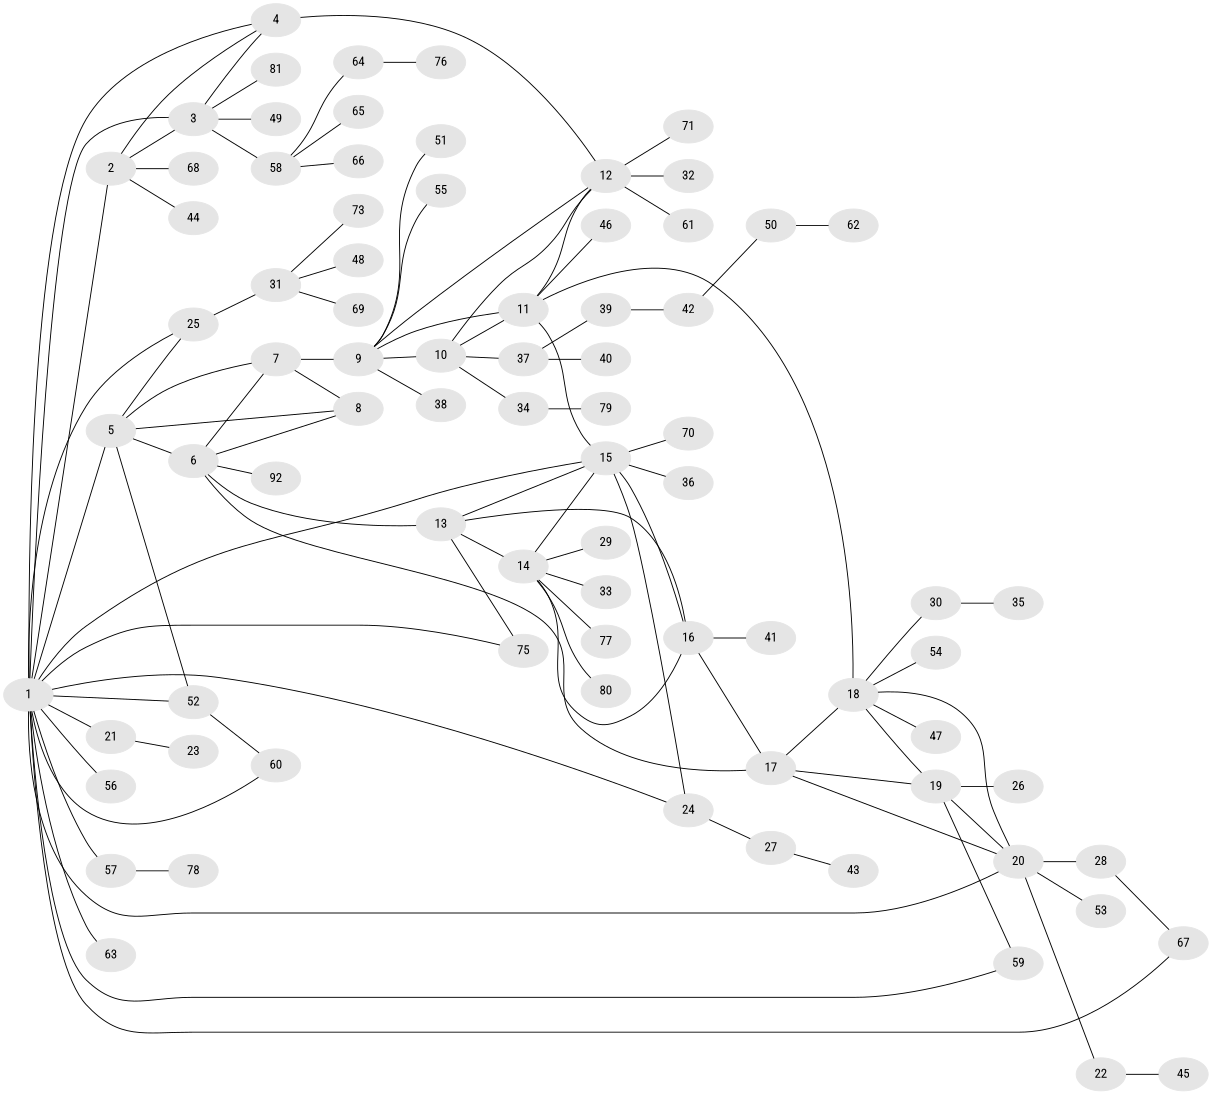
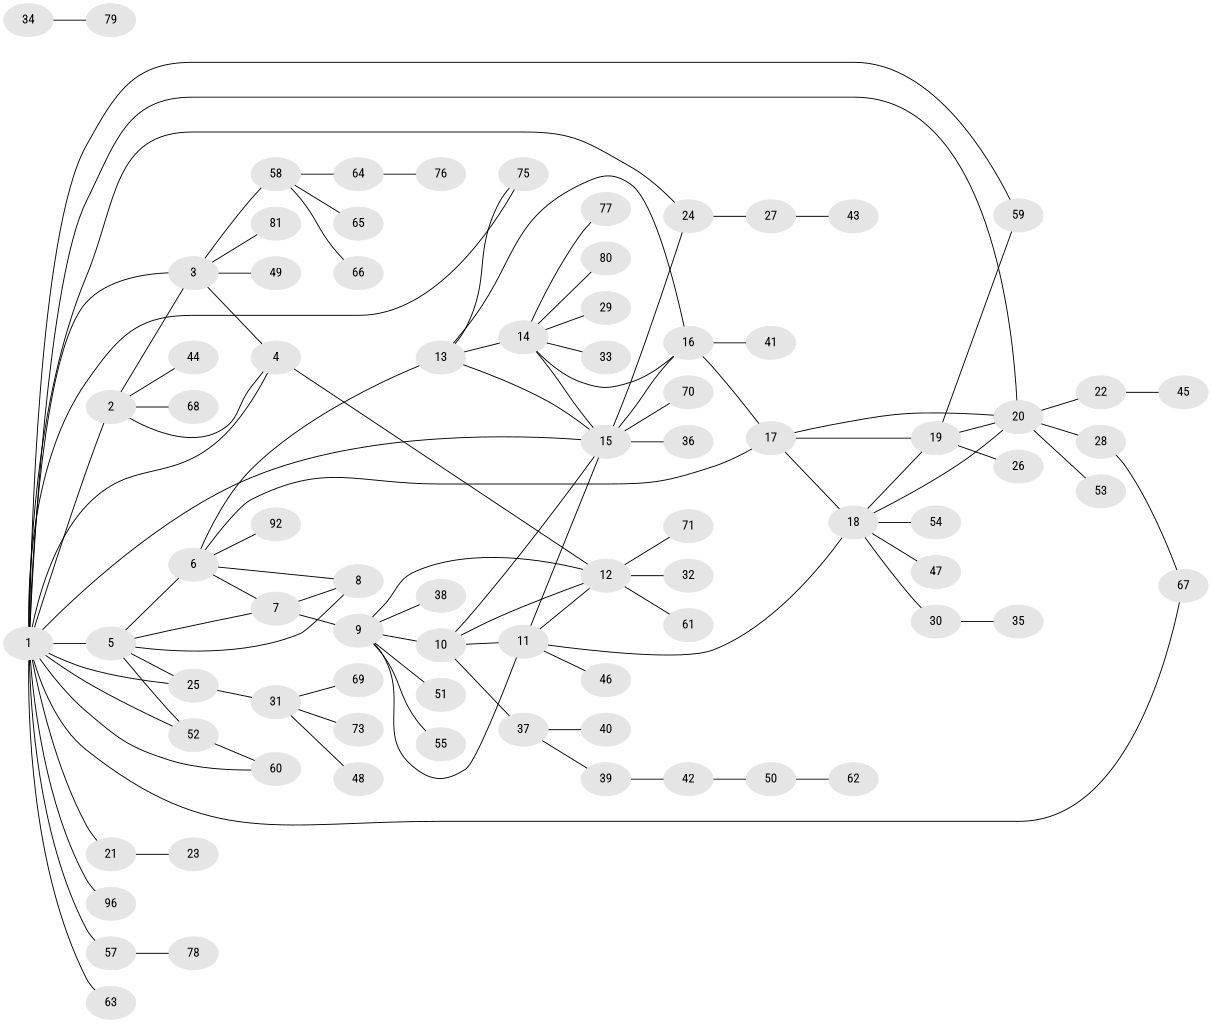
edge "10" -- "34": now "10" -- "15"
node "56": label "56" -> "96"
